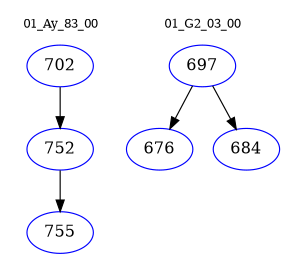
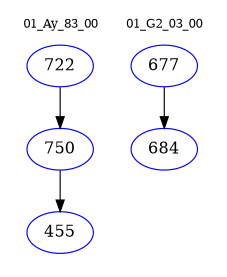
node "702": label "702" -> "722"
node "697": label "697" -> "677"
node "752": label "752" -> "750"
node "676": removed
node "755": label "755" -> "455"
